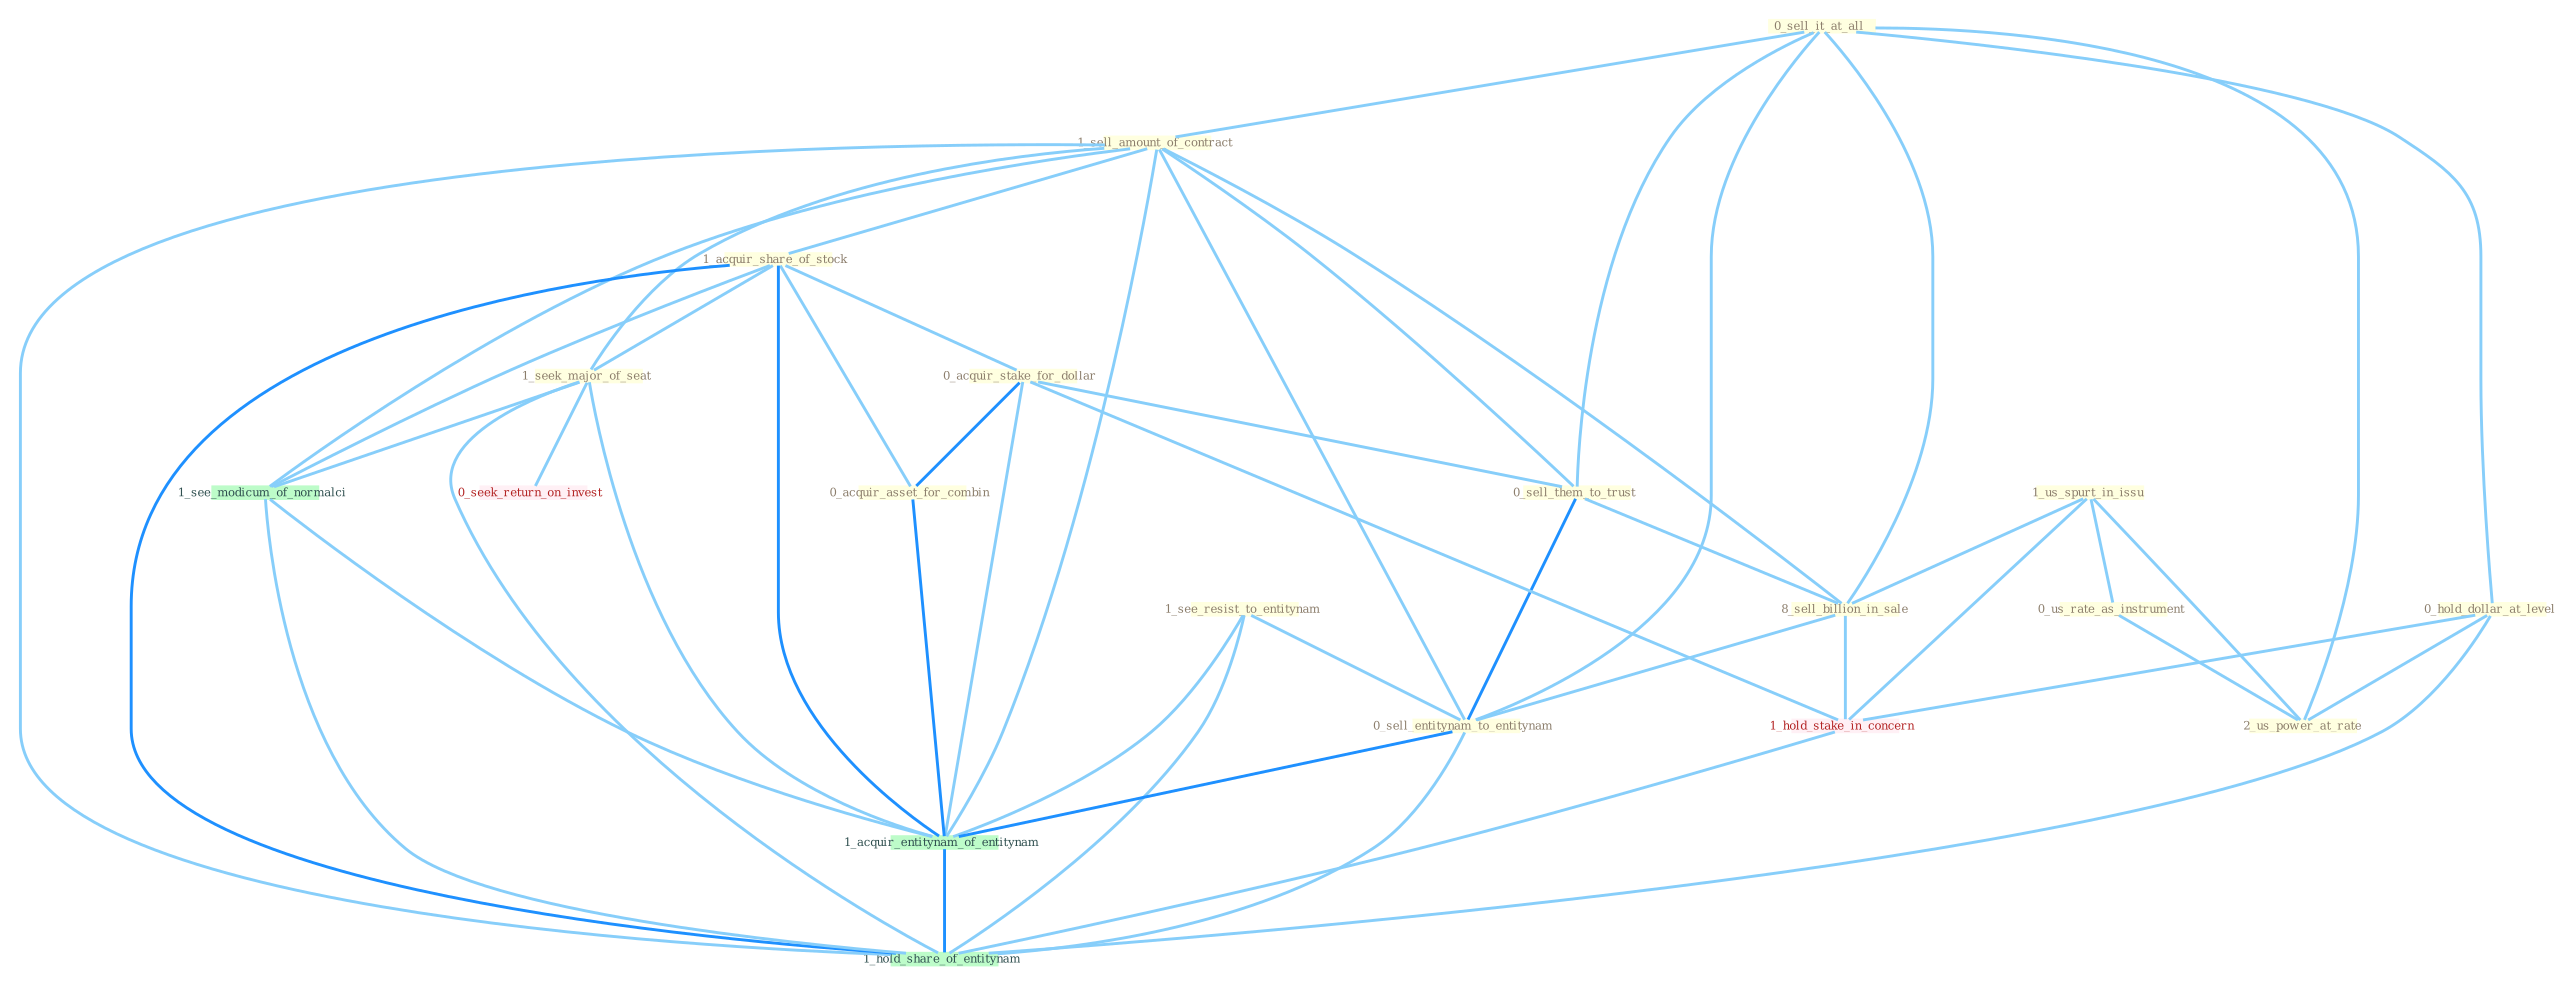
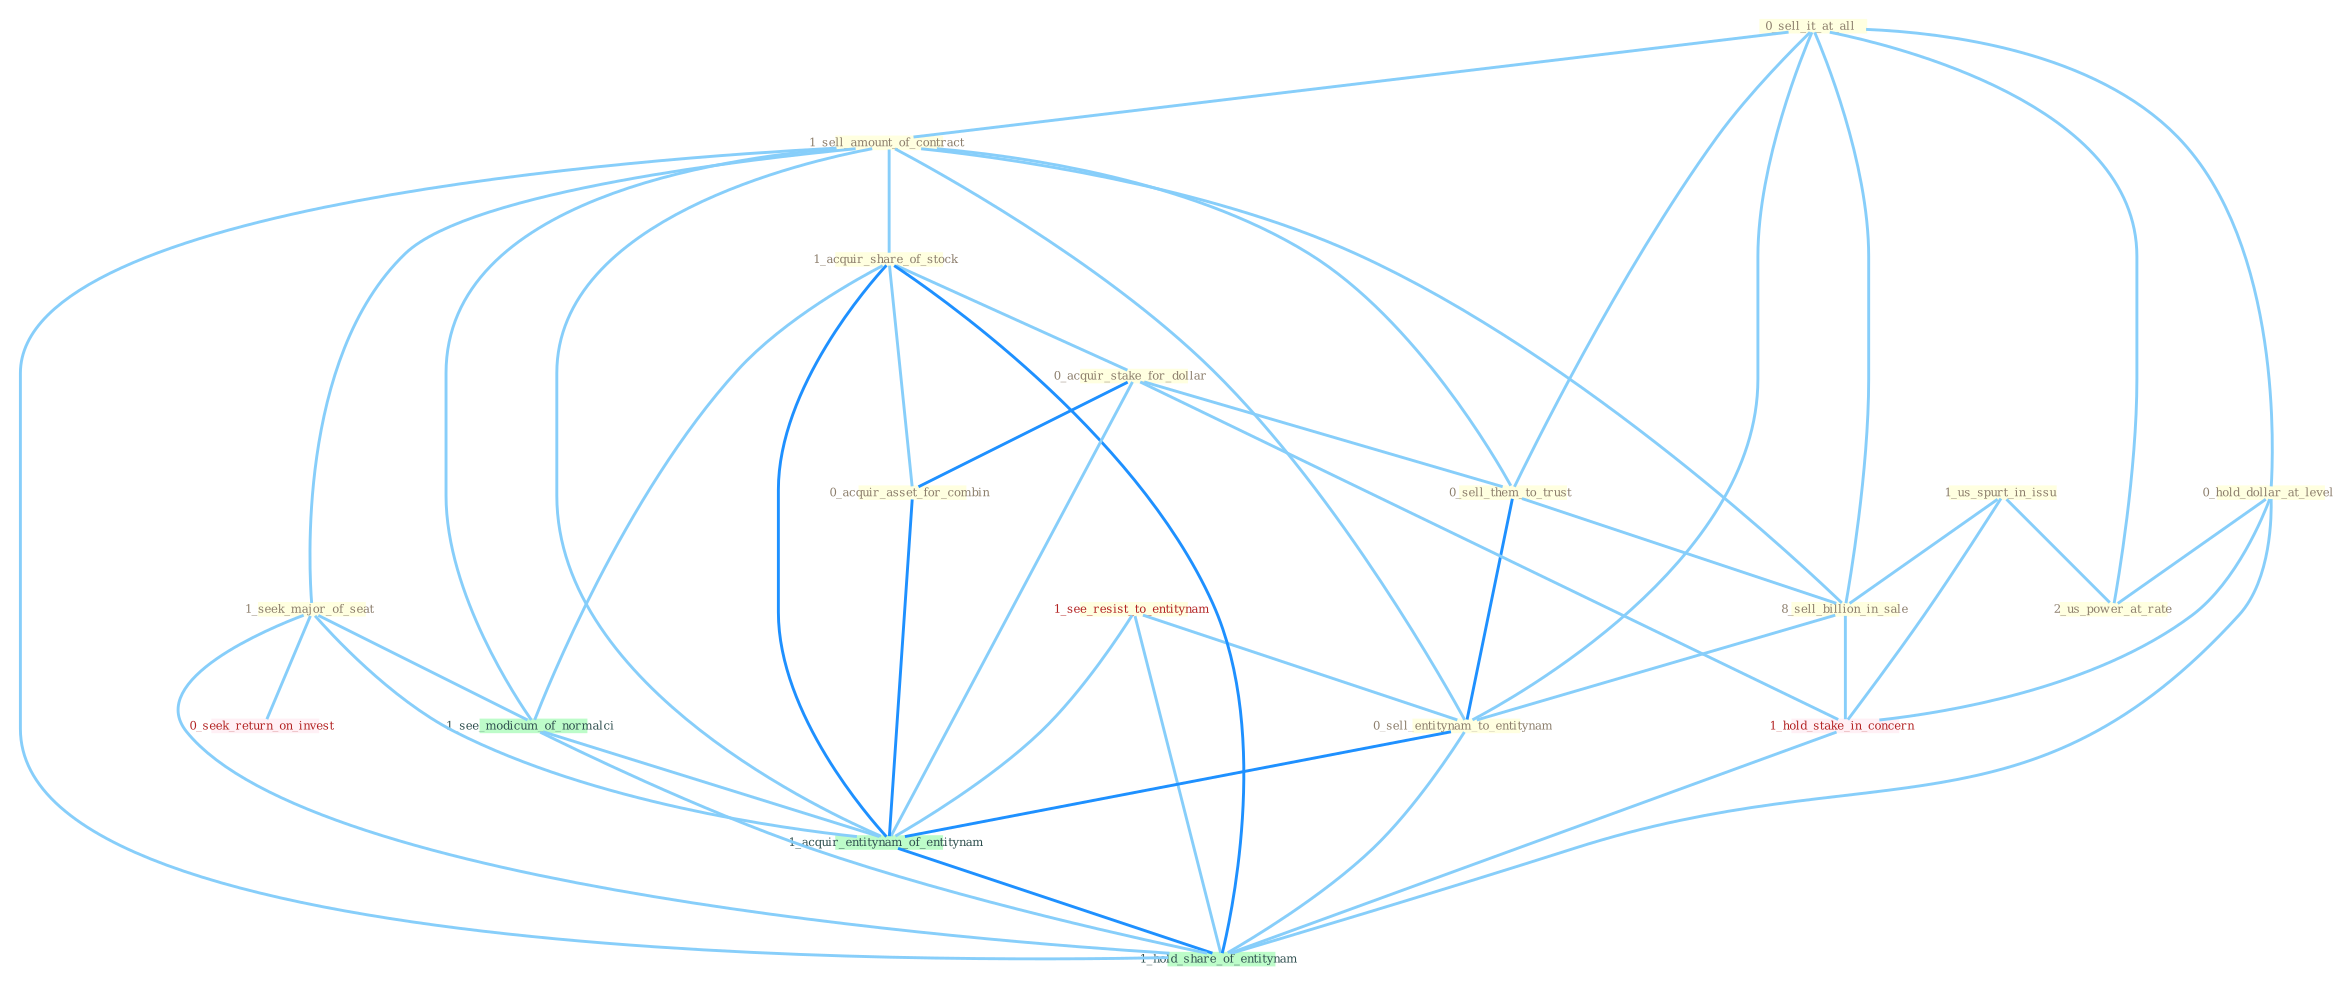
edge "1_acquir_share_of_stock" -- "1_seek_major_of_seat": removed
node "1_see_resist_to_entitynam": fontcolor #8b7d6b -> #b22222
node "0_us_rate_as_instrument": removed
